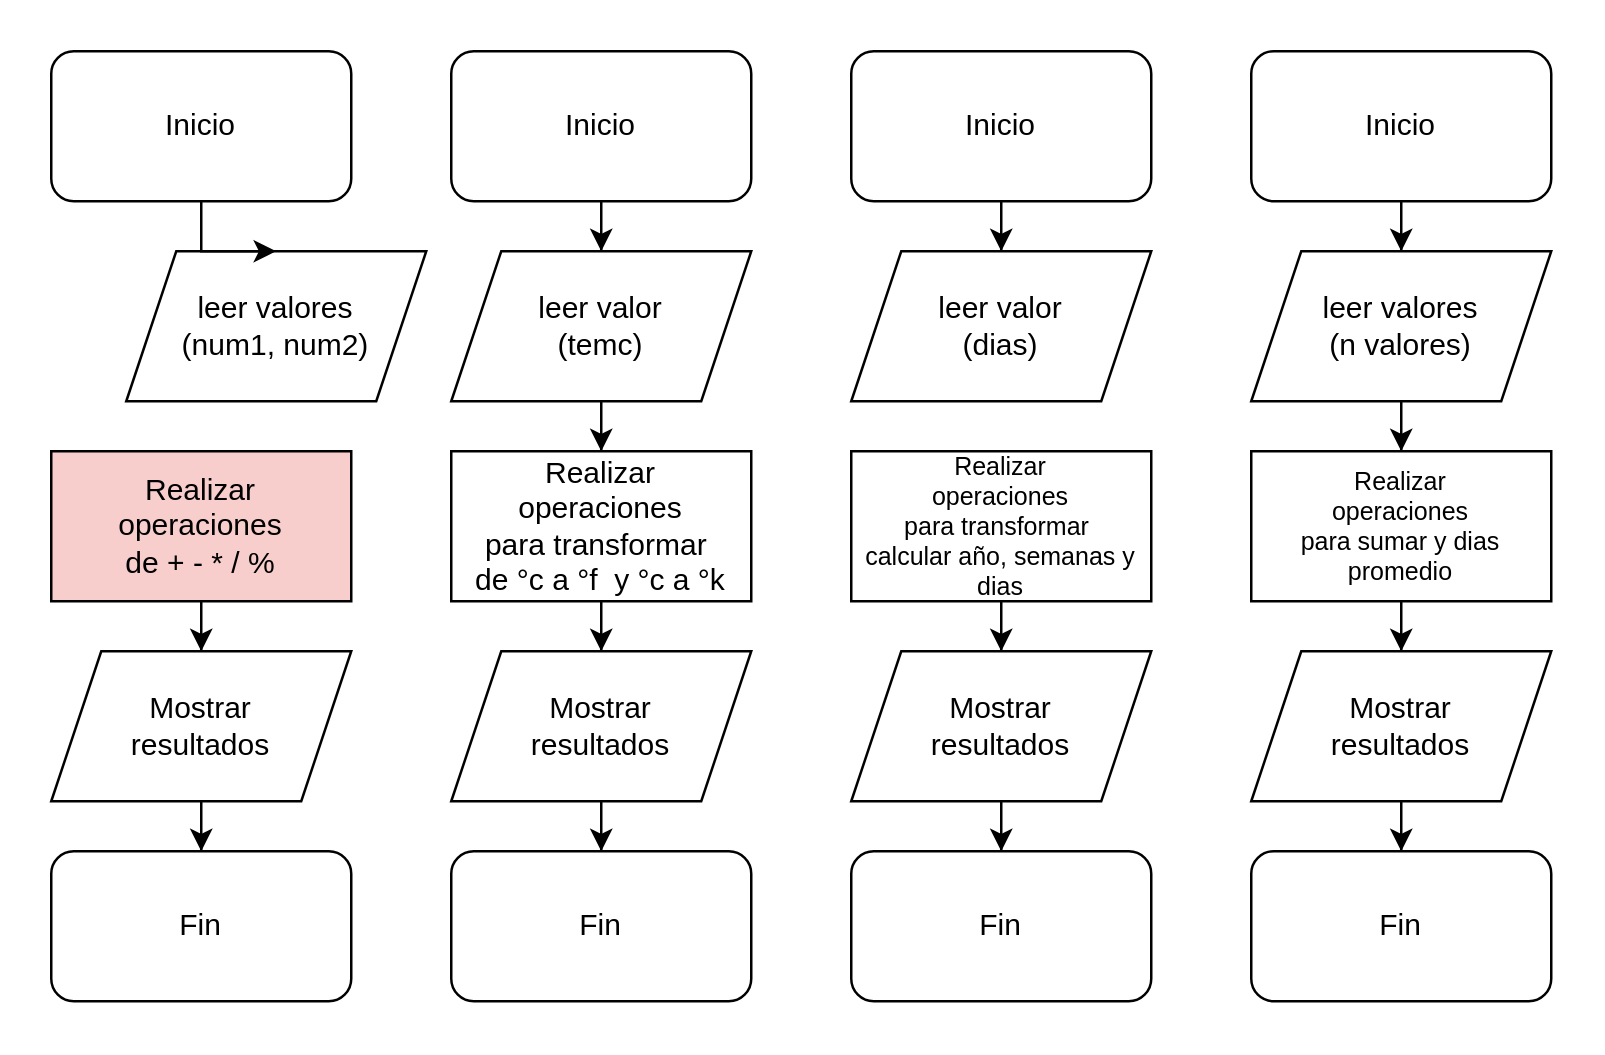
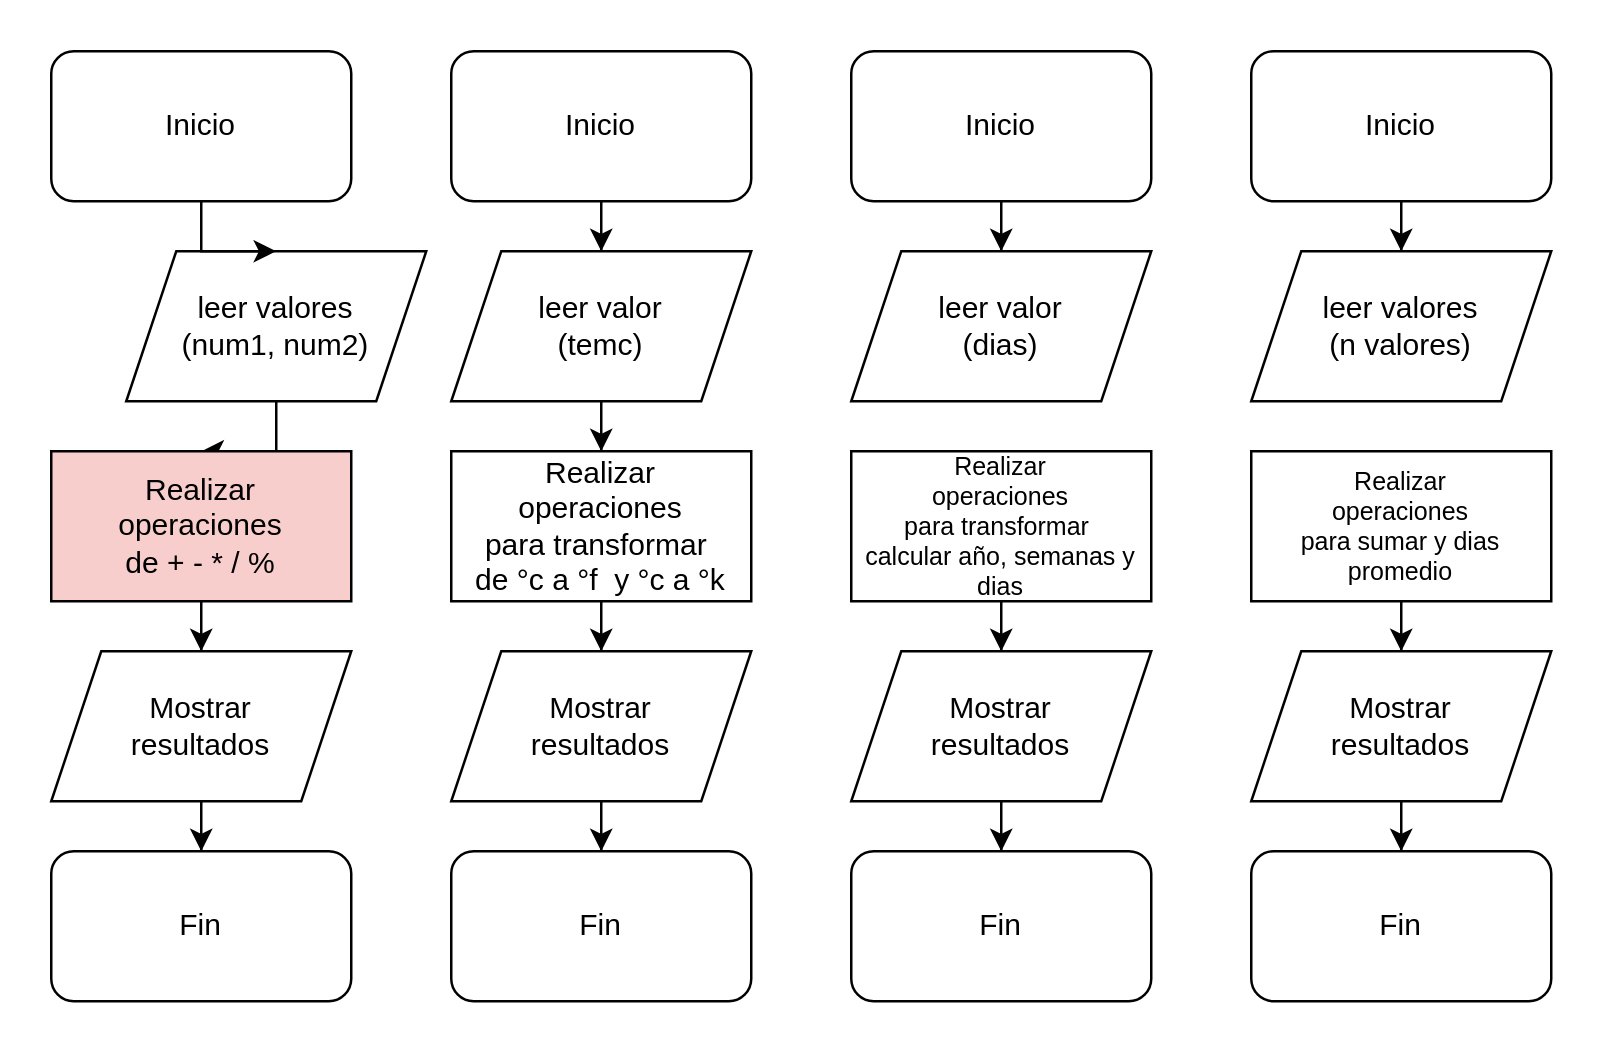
edge "leer valores (num1, num2)" -> "Realizar operaciones de + - * / %": added
edge "leer valores (n valores)" -> "Realizar operacionespara sumar y dias promedio": removed
